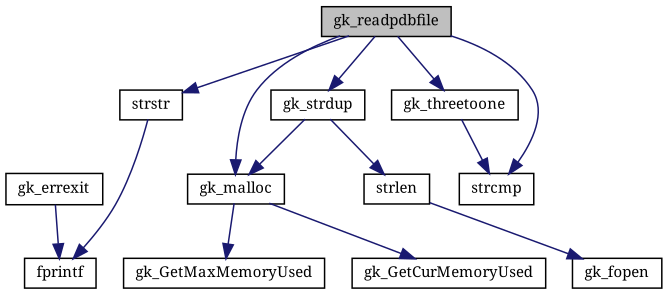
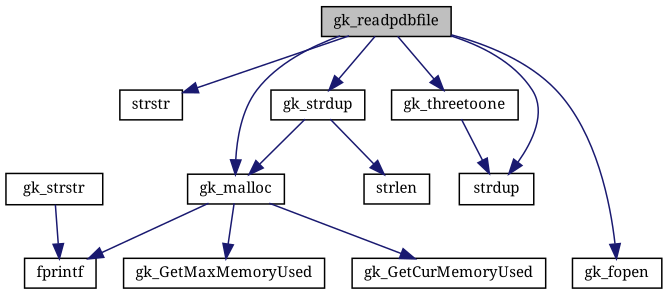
edge "strstr" -> "fprintf": now "gk_malloc" -> "fprintf"
node "gk_errexit": label "gk_errexit" -> "gk_strstr"
node "strcmp": label "strcmp" -> "strdup"
edge "strlen" -> "gk_fopen": now "gk_readpdbfile" -> "gk_fopen"
